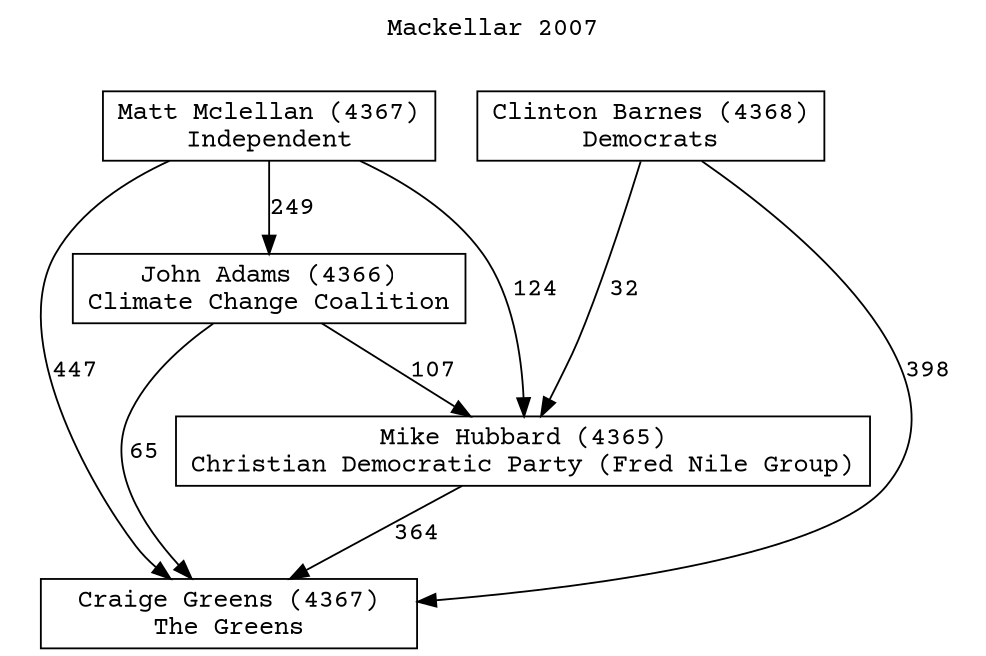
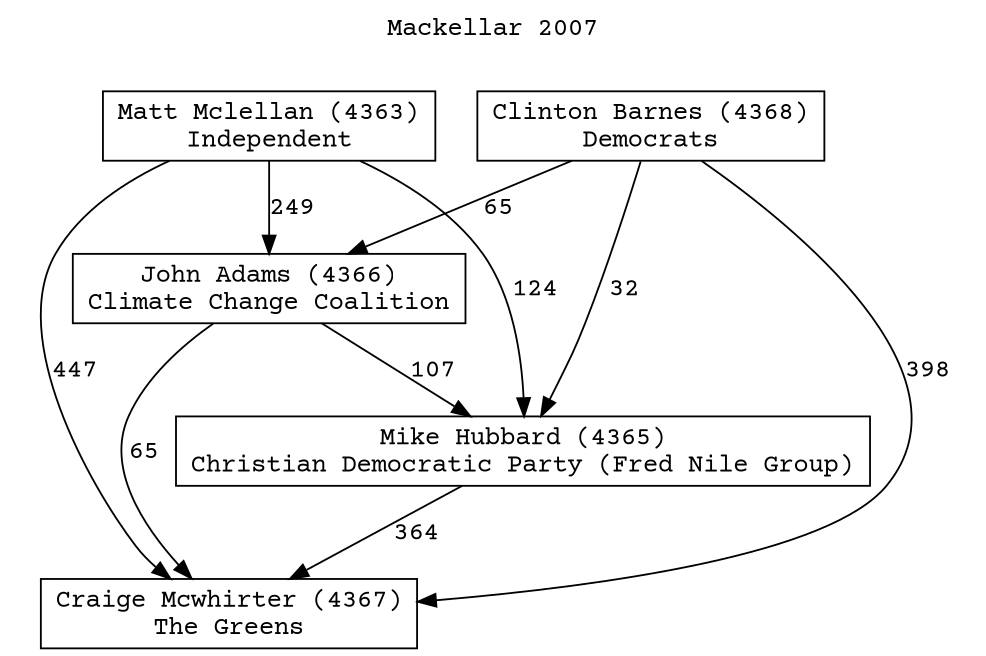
node "Matt Mclellan (4367) Independent": label "Matt Mclellan (4367) Independent" -> "Matt Mclellan (4363) Independent"
edge "Clinton Barnes (4368) Democrats" -> "John Adams (4366) Climate Change Coalition": added, label "65"
node "Craige Greens (4367) The Greens": label "Craige Greens (4367) The Greens" -> "Craige Mcwhirter (4367) The Greens"
